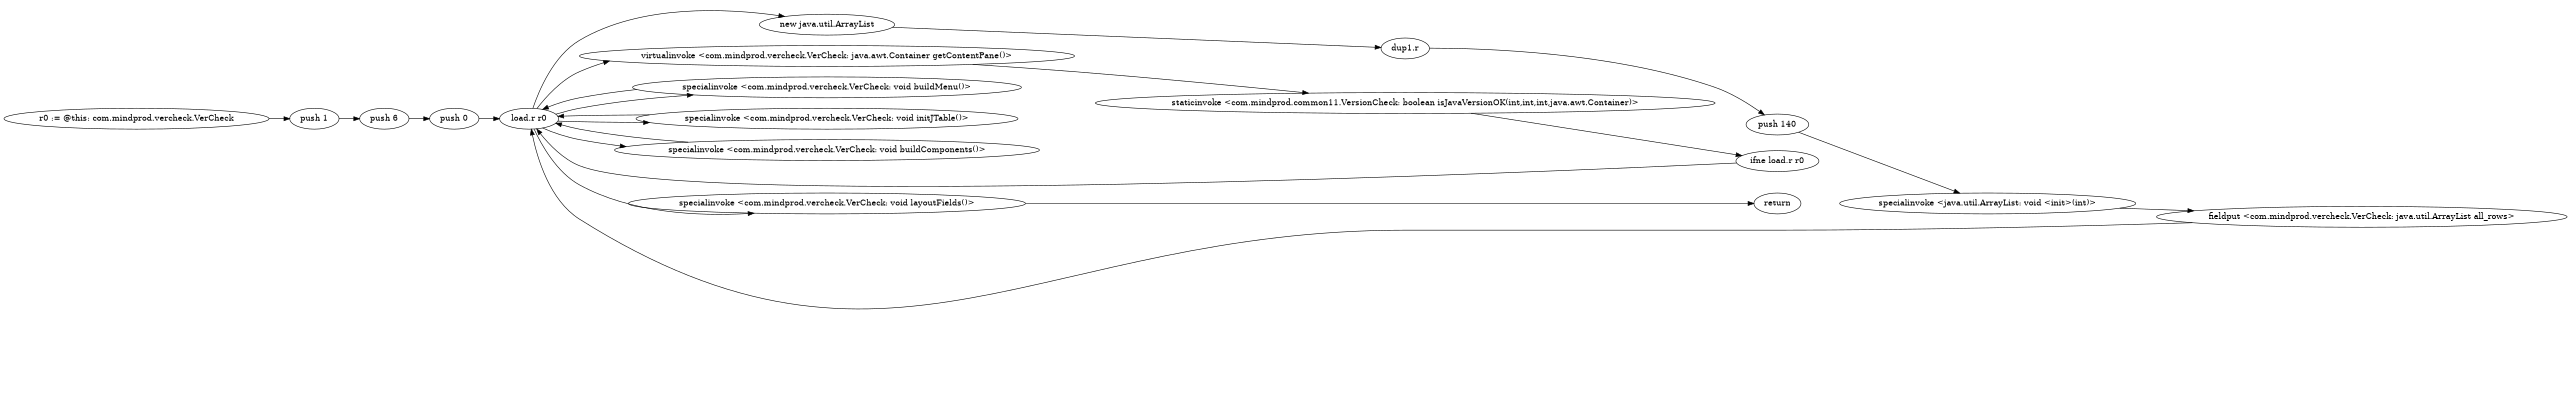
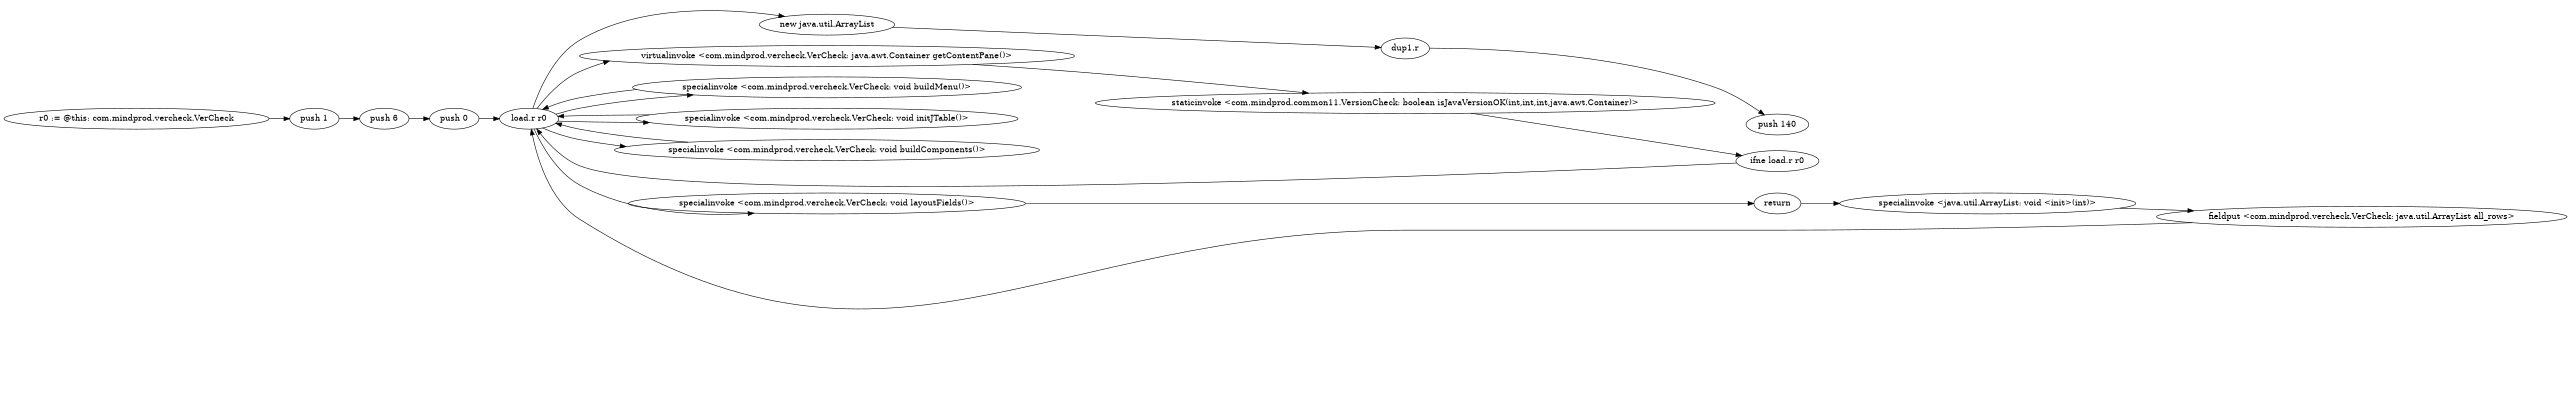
edge "push 140" -> "specialinvoke <java.util.ArrayList: void <init>(int)>": now "return" -> "specialinvoke <java.util.ArrayList: void <init>(int)>"
